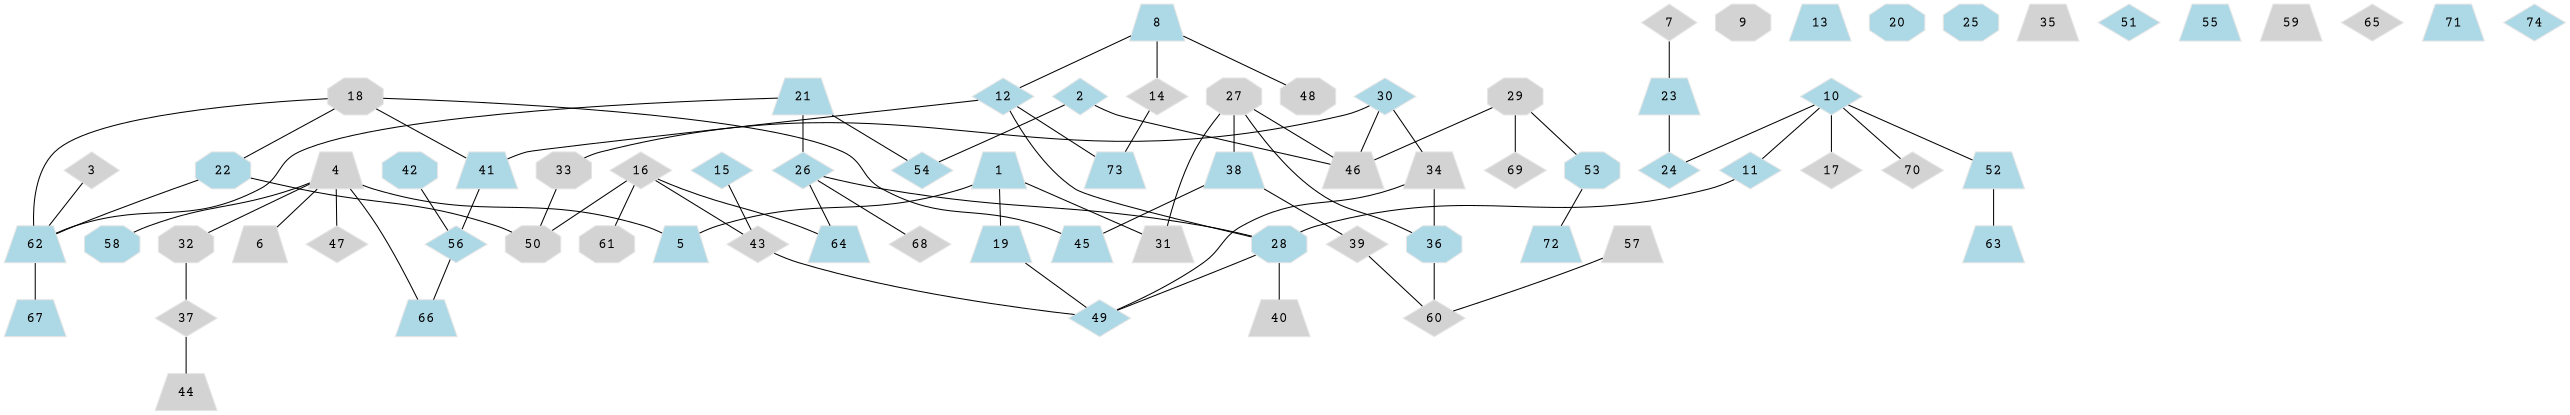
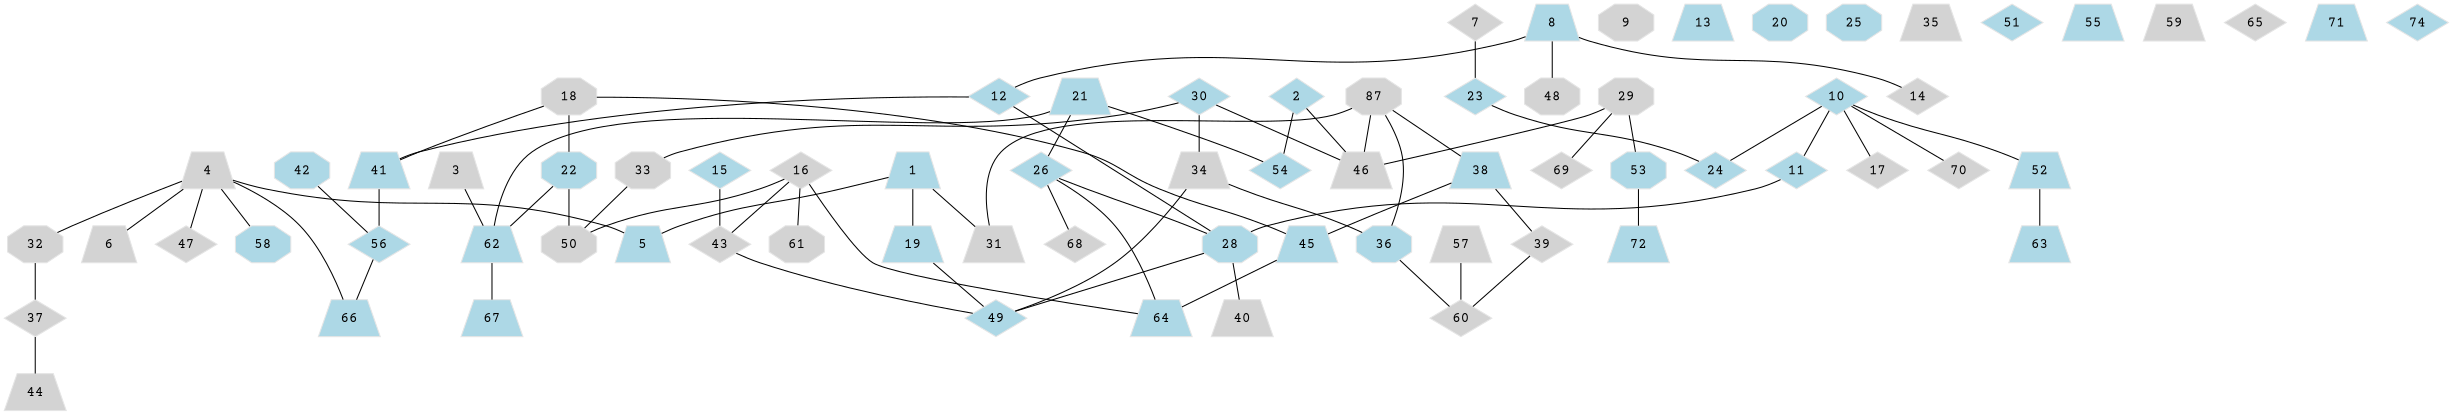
node "27": label "27" -> "87"
node "23": shape trapezium -> diamond
edge "18" -- "62": removed
node "3": shape diamond -> trapezium
node "73": removed
edge "45" -- "64": added
